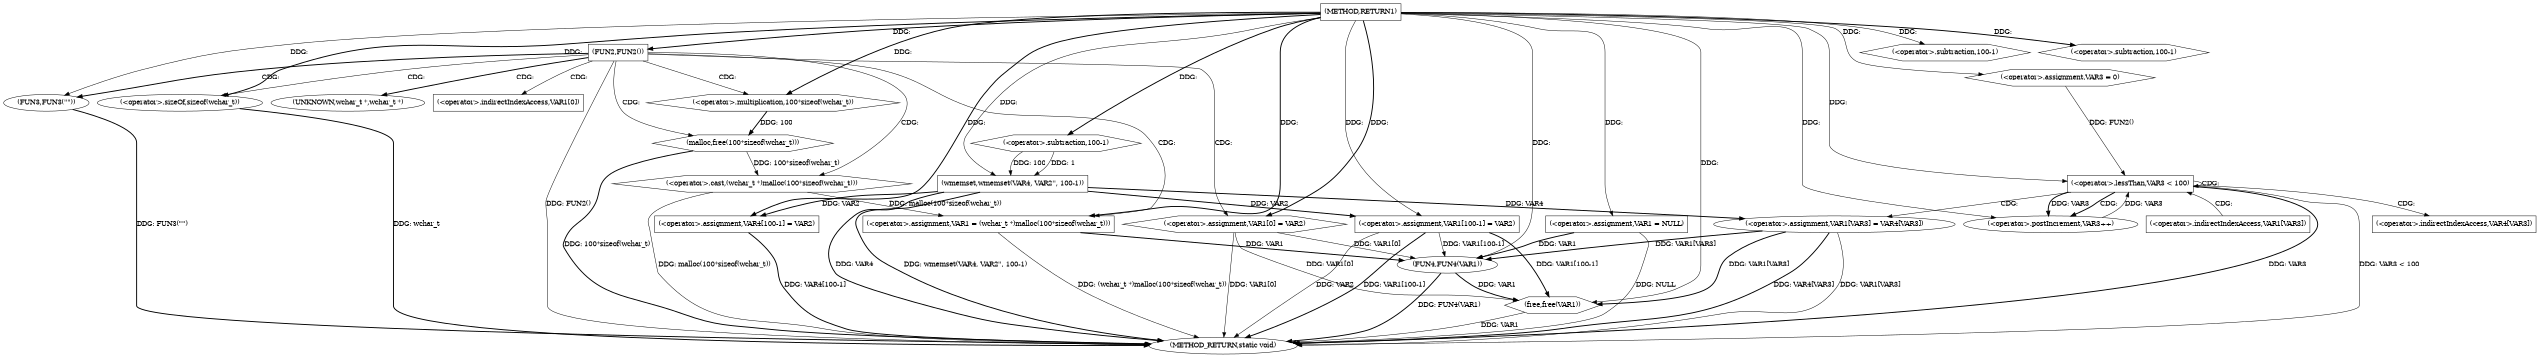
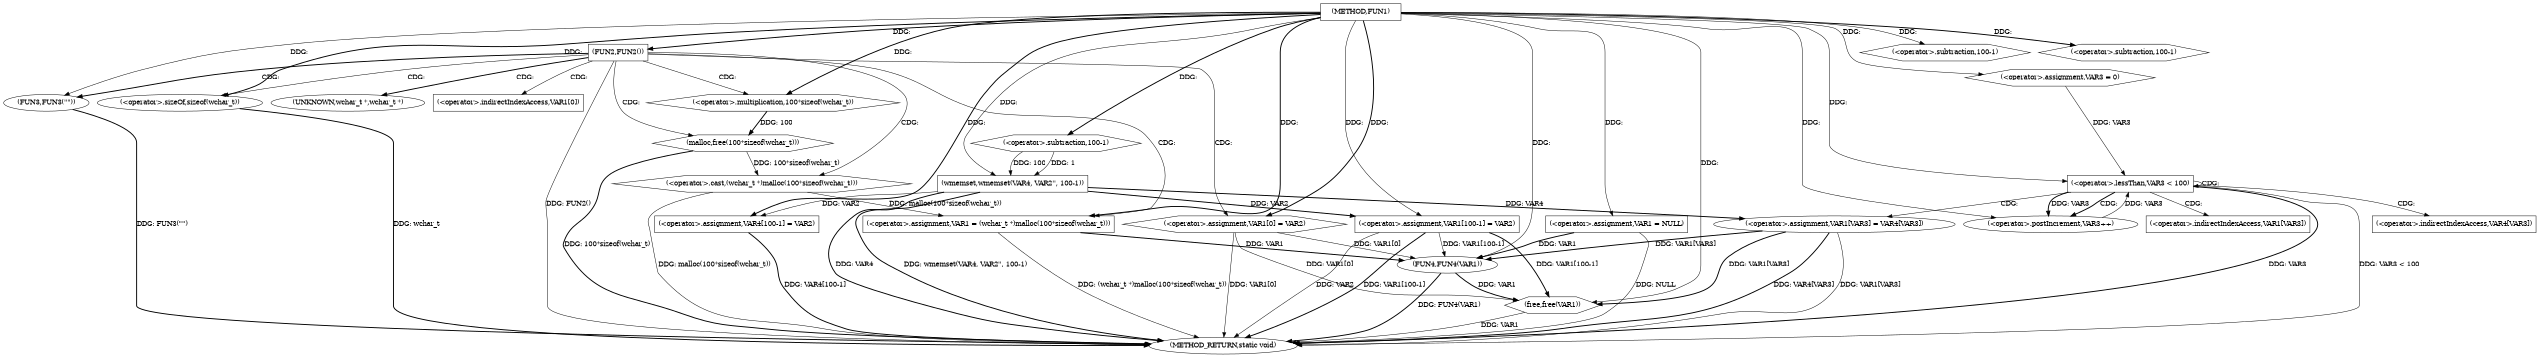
node "(METHOD,RETURN1)": label "(METHOD,RETURN1)" -> "(METHOD,FUN1)"
edge "(<operator>.assignment,VAR3 = 0)" -> "(<operator>.lessThan,VAR3 < 100)": label "DDG: FUN2()" -> "DDG: VAR3"
edge "(wmemset,wmemset(VAR4, VAR2'', 100-1))" -> "(<operator>.assignment,VAR4[100-1] = VAR2)": style bold -> solid
edge "(<operator>.indirectIndexAccess,VAR1[VAR3])" -> "(<operator>.lessThan,VAR3 < 100)": reversed
